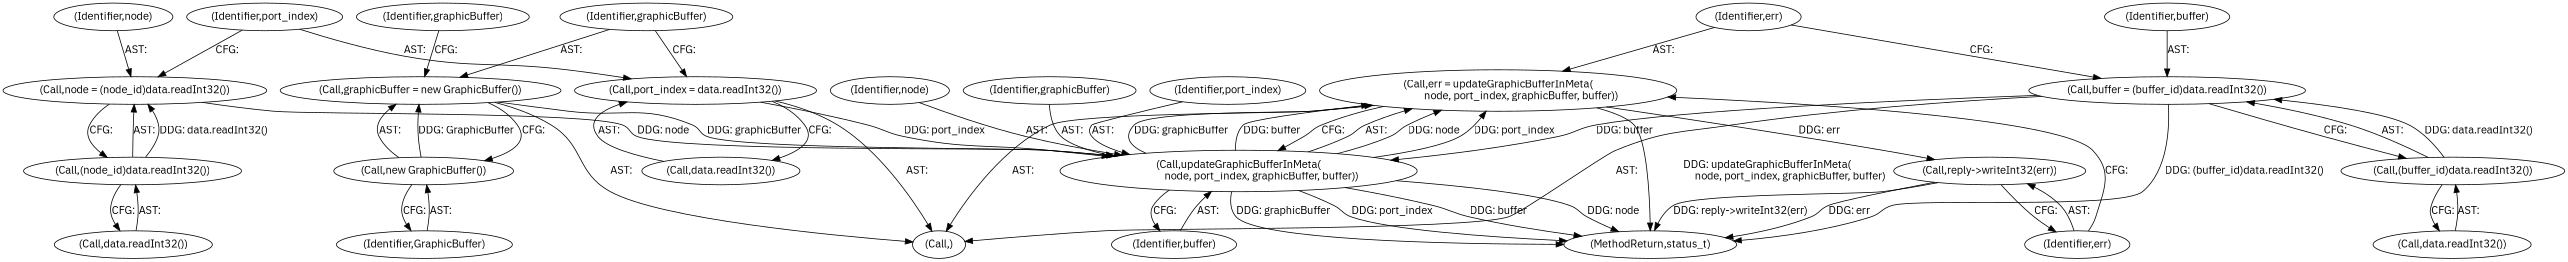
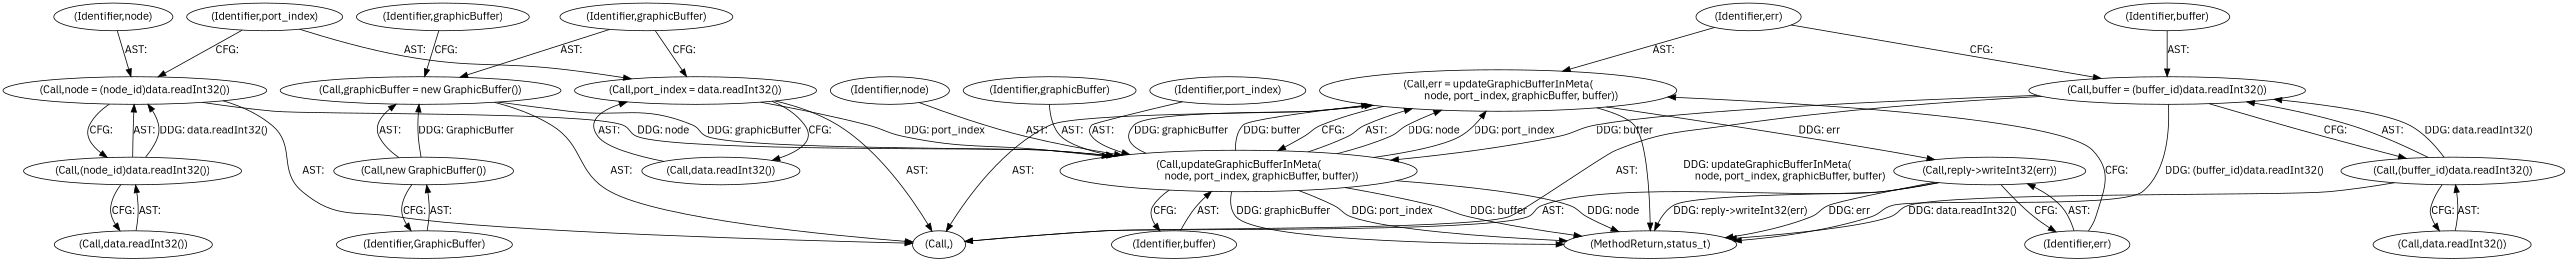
edge "(Call,graphicBuffer = new GraphicBuffer())" -> "(Call,new GraphicBuffer())": removed, label "CFG:"
edge "(Call,(buffer_id)data.readInt32())" -> "(MethodReturn,status_t)": added, label "DDG: data.readInt32()"
edge "(Call,reply->writeInt32(err))" -> "(Call,)": added, label "AST:"
edge "(Call,node = (node_id)data.readInt32())" -> "(Call,)": added, label "AST:"
